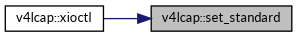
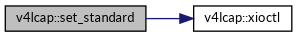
edge "v4lcap::xioctl" -> "v4lcap::set_standard": reversed
